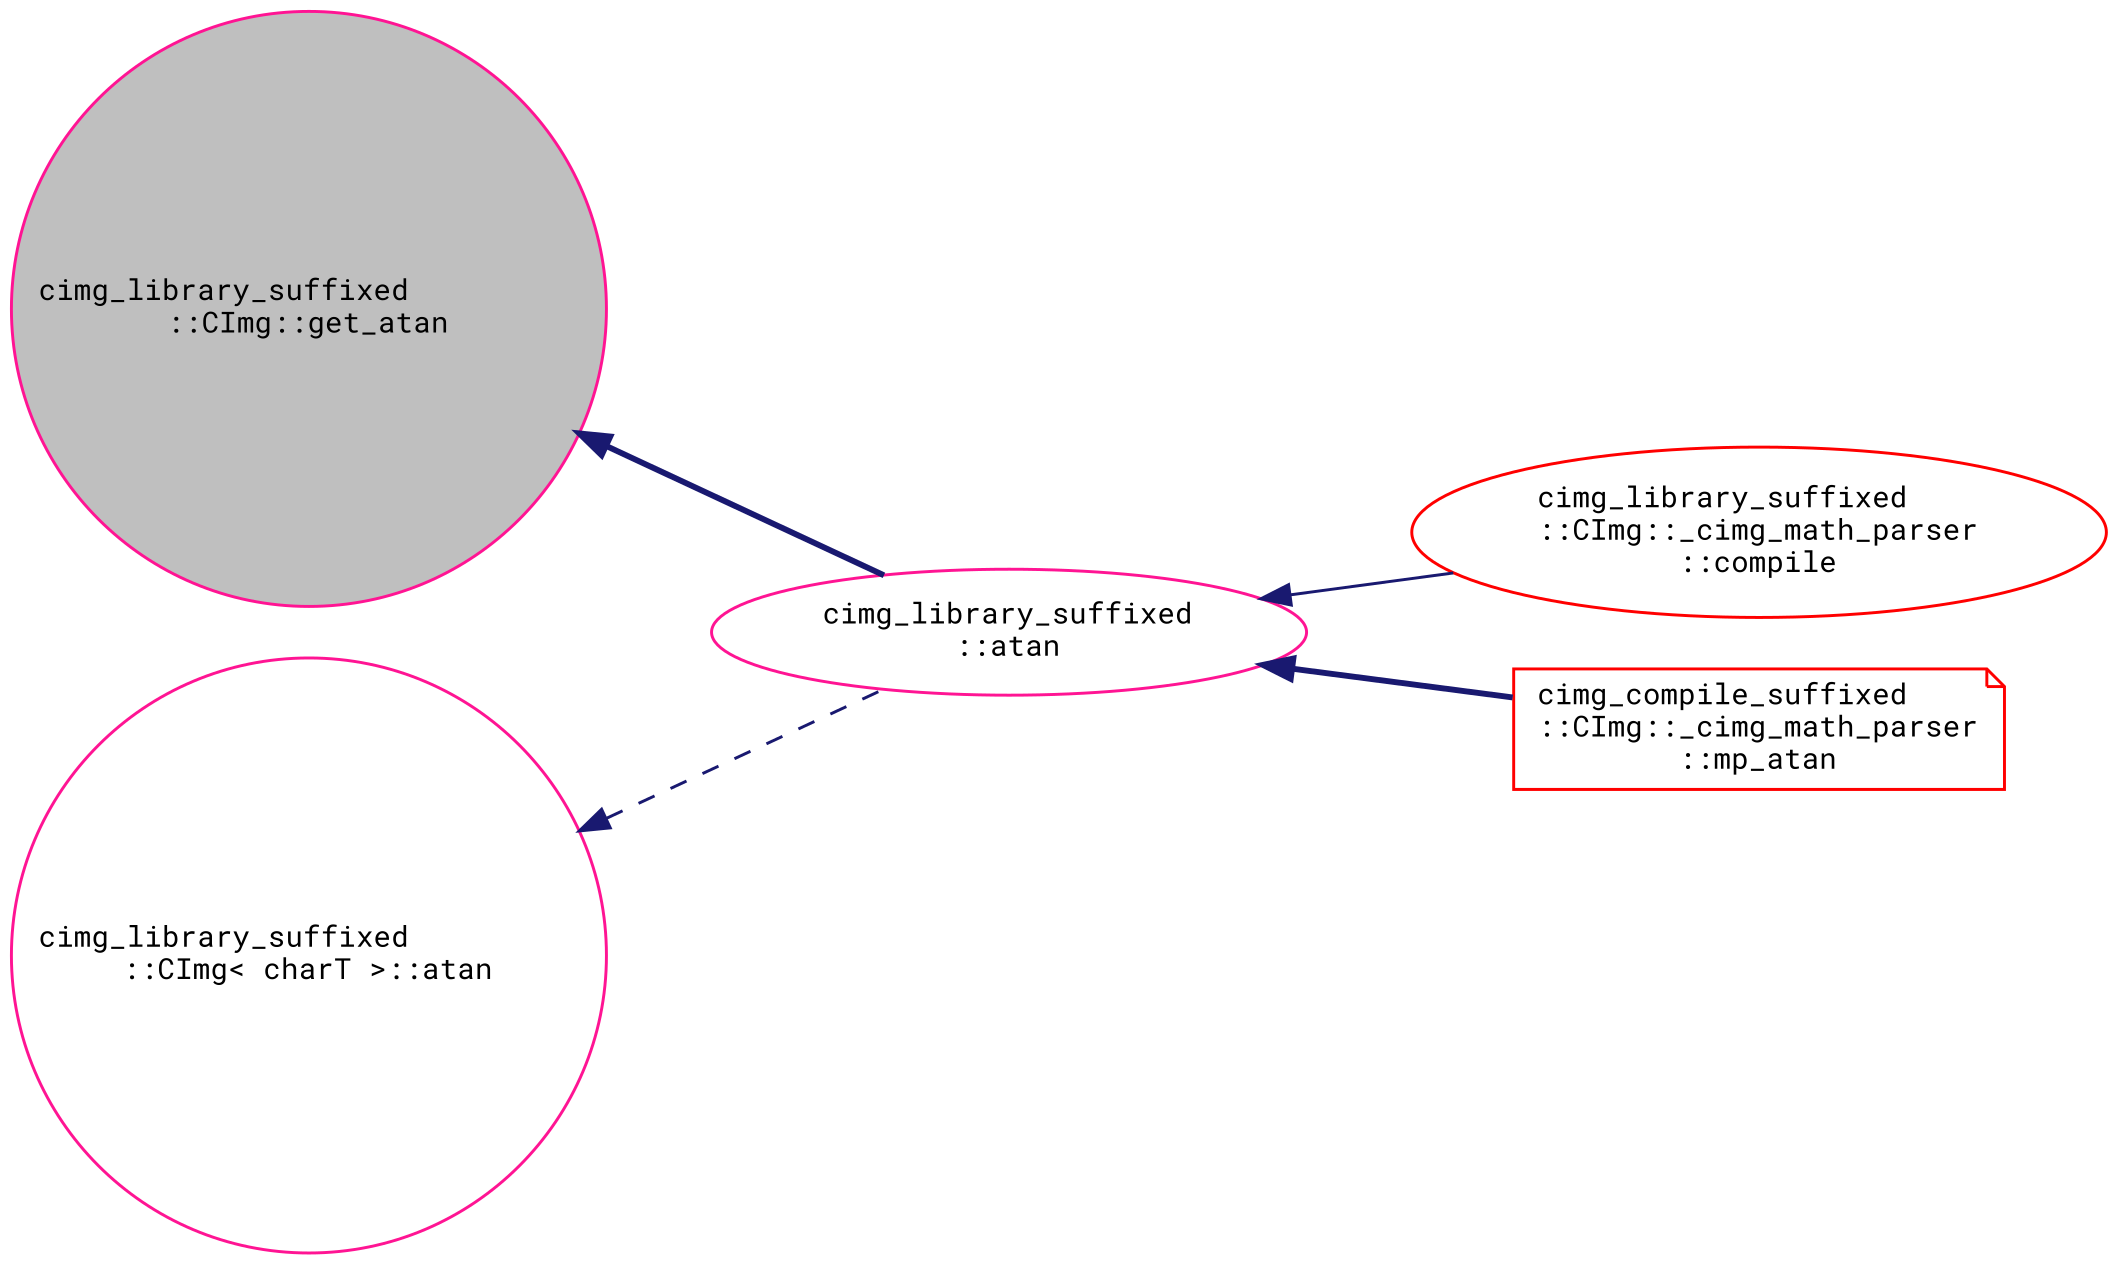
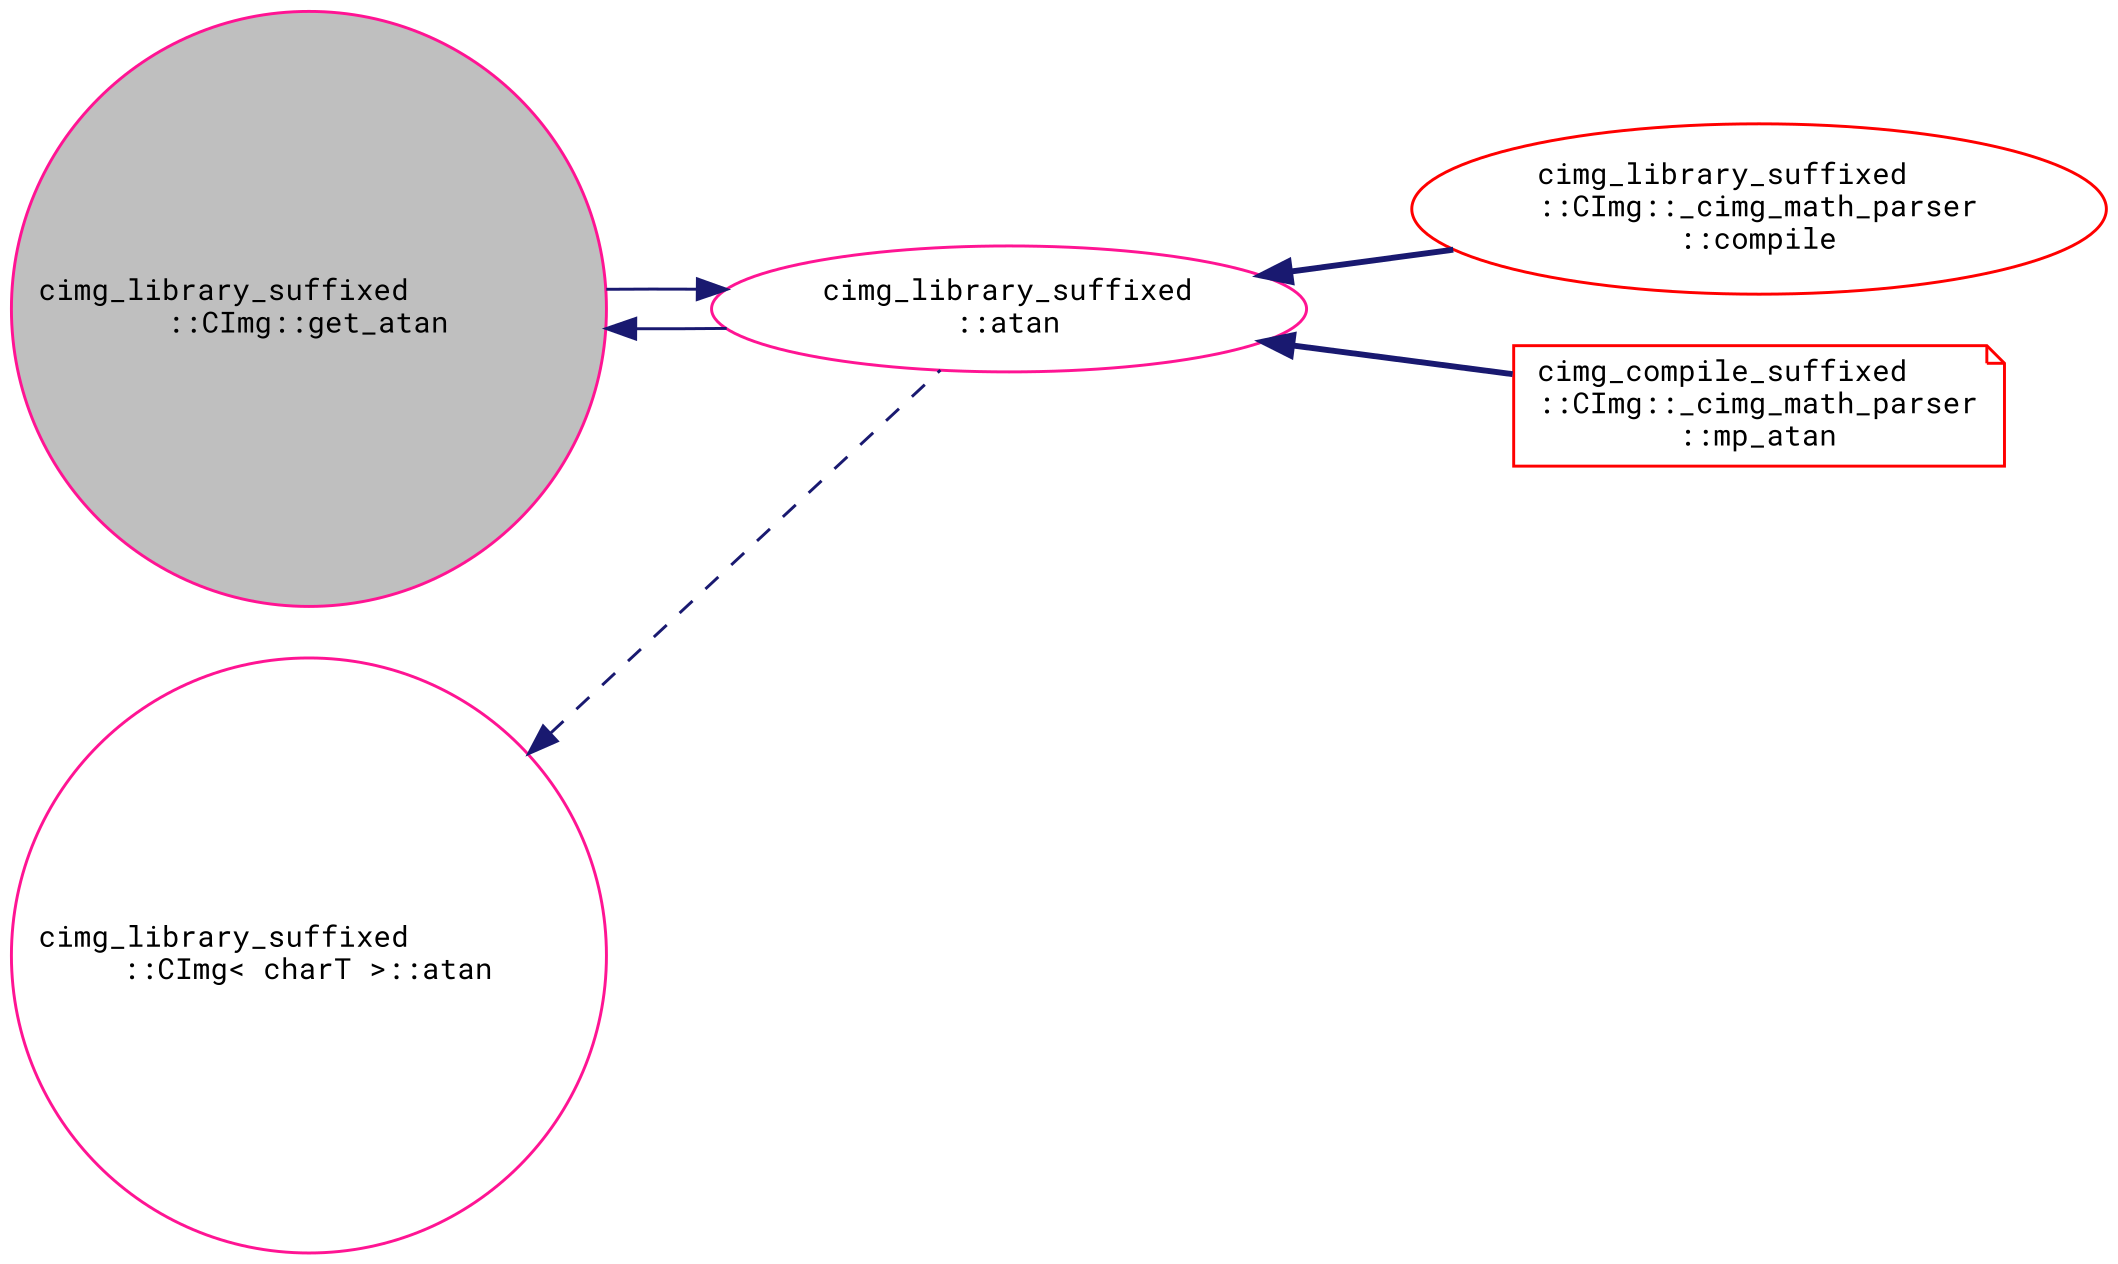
edge "cimg_library_suffixed ::CImg::get_atan" -> "cimg_library_suffixed ::atan": added
edge "cimg_library_suffixed ::atan" -> "cimg_library_suffixed ::CImg::get_atan": style bold -> solid
edge "cimg_library_suffixed ::CImg::_cimg_math_parser ::compile" -> "cimg_library_suffixed ::atan": style solid -> bold
